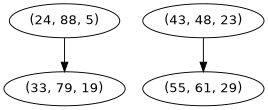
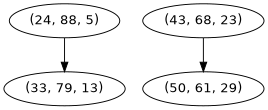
node "(43, 48, 23)": label "(43, 48, 23)" -> "(43, 68, 23)"
node "(33, 79, 19)": label "(33, 79, 19)" -> "(33, 79, 13)"
node "(55, 61, 29)": label "(55, 61, 29)" -> "(50, 61, 29)"
